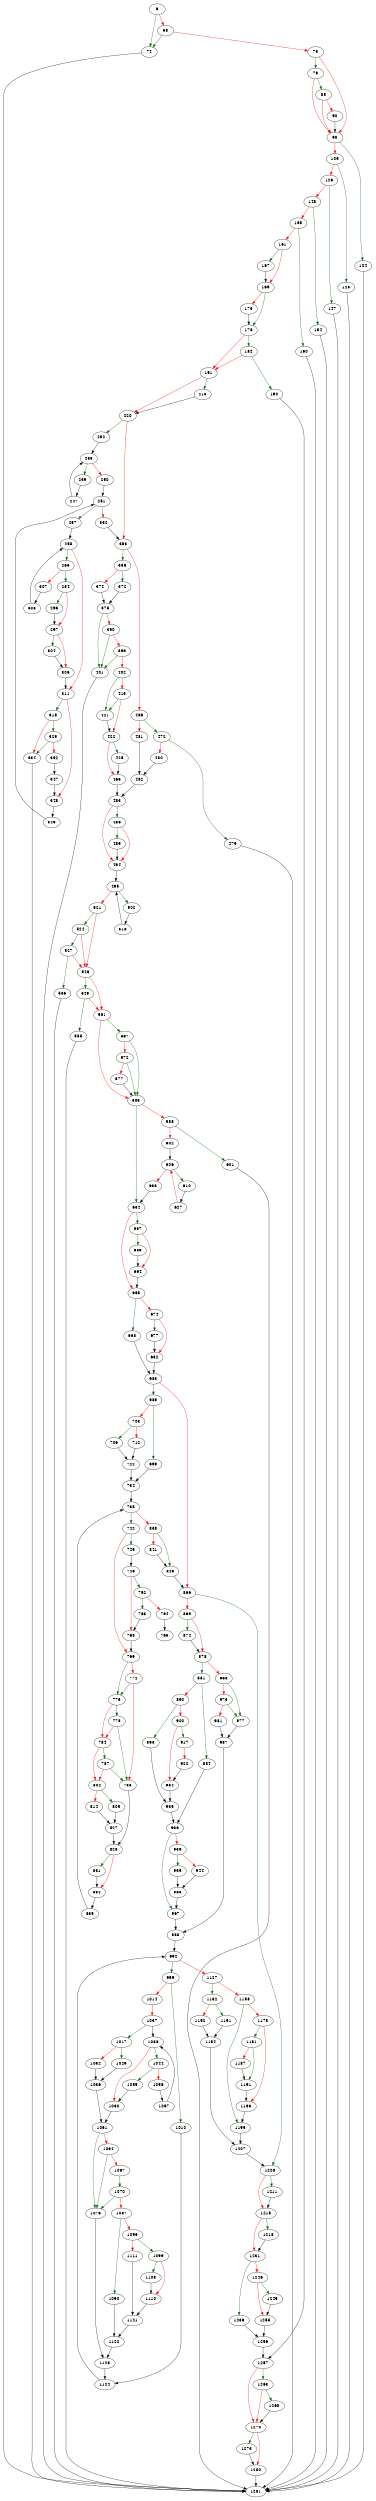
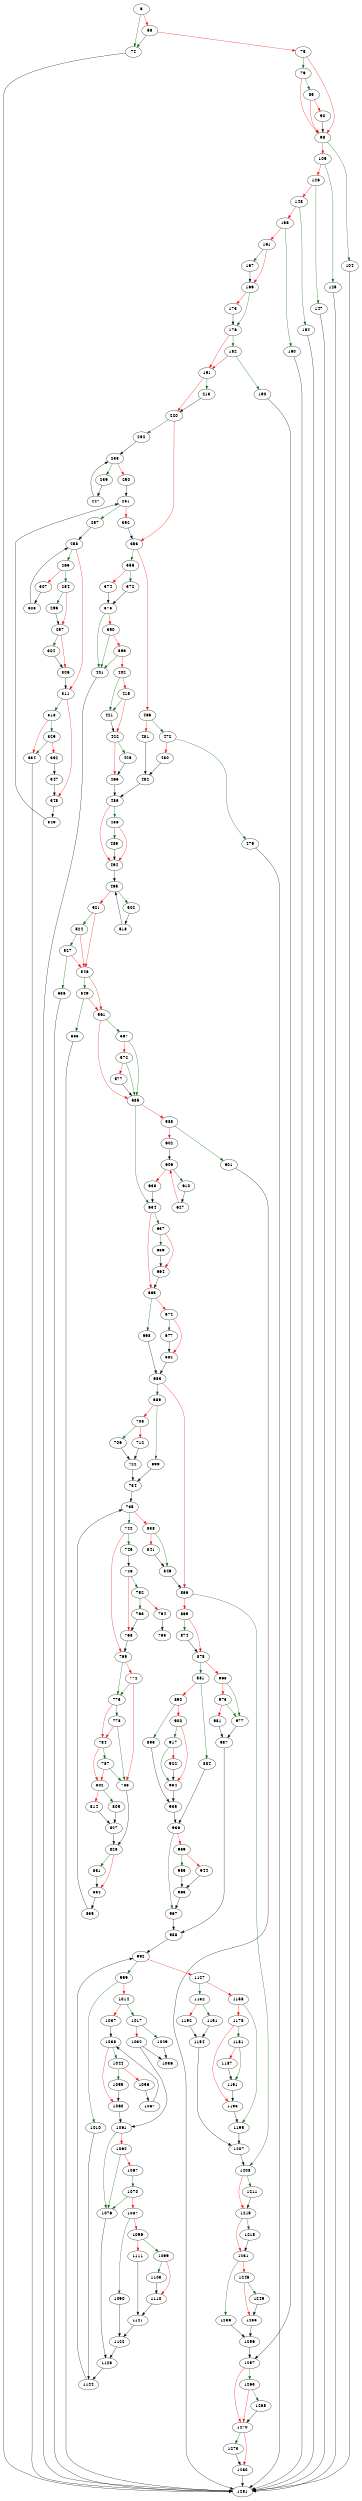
edge "917" -> "934": added
edge "1037" -> "1017": now "1014" -> "1017"
edge "1036" -> "1061": now "1032" -> "1061"
